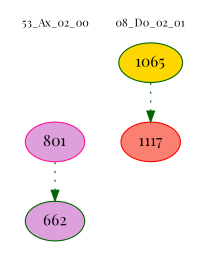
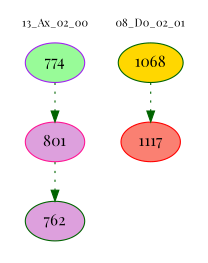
cluster "53_Ax_02_00": label "53_Ax_02_00" -> "13_Ax_02_00"
node "774": added
node "1065": label "1065" -> "1068"
node "662": label "662" -> "762"
